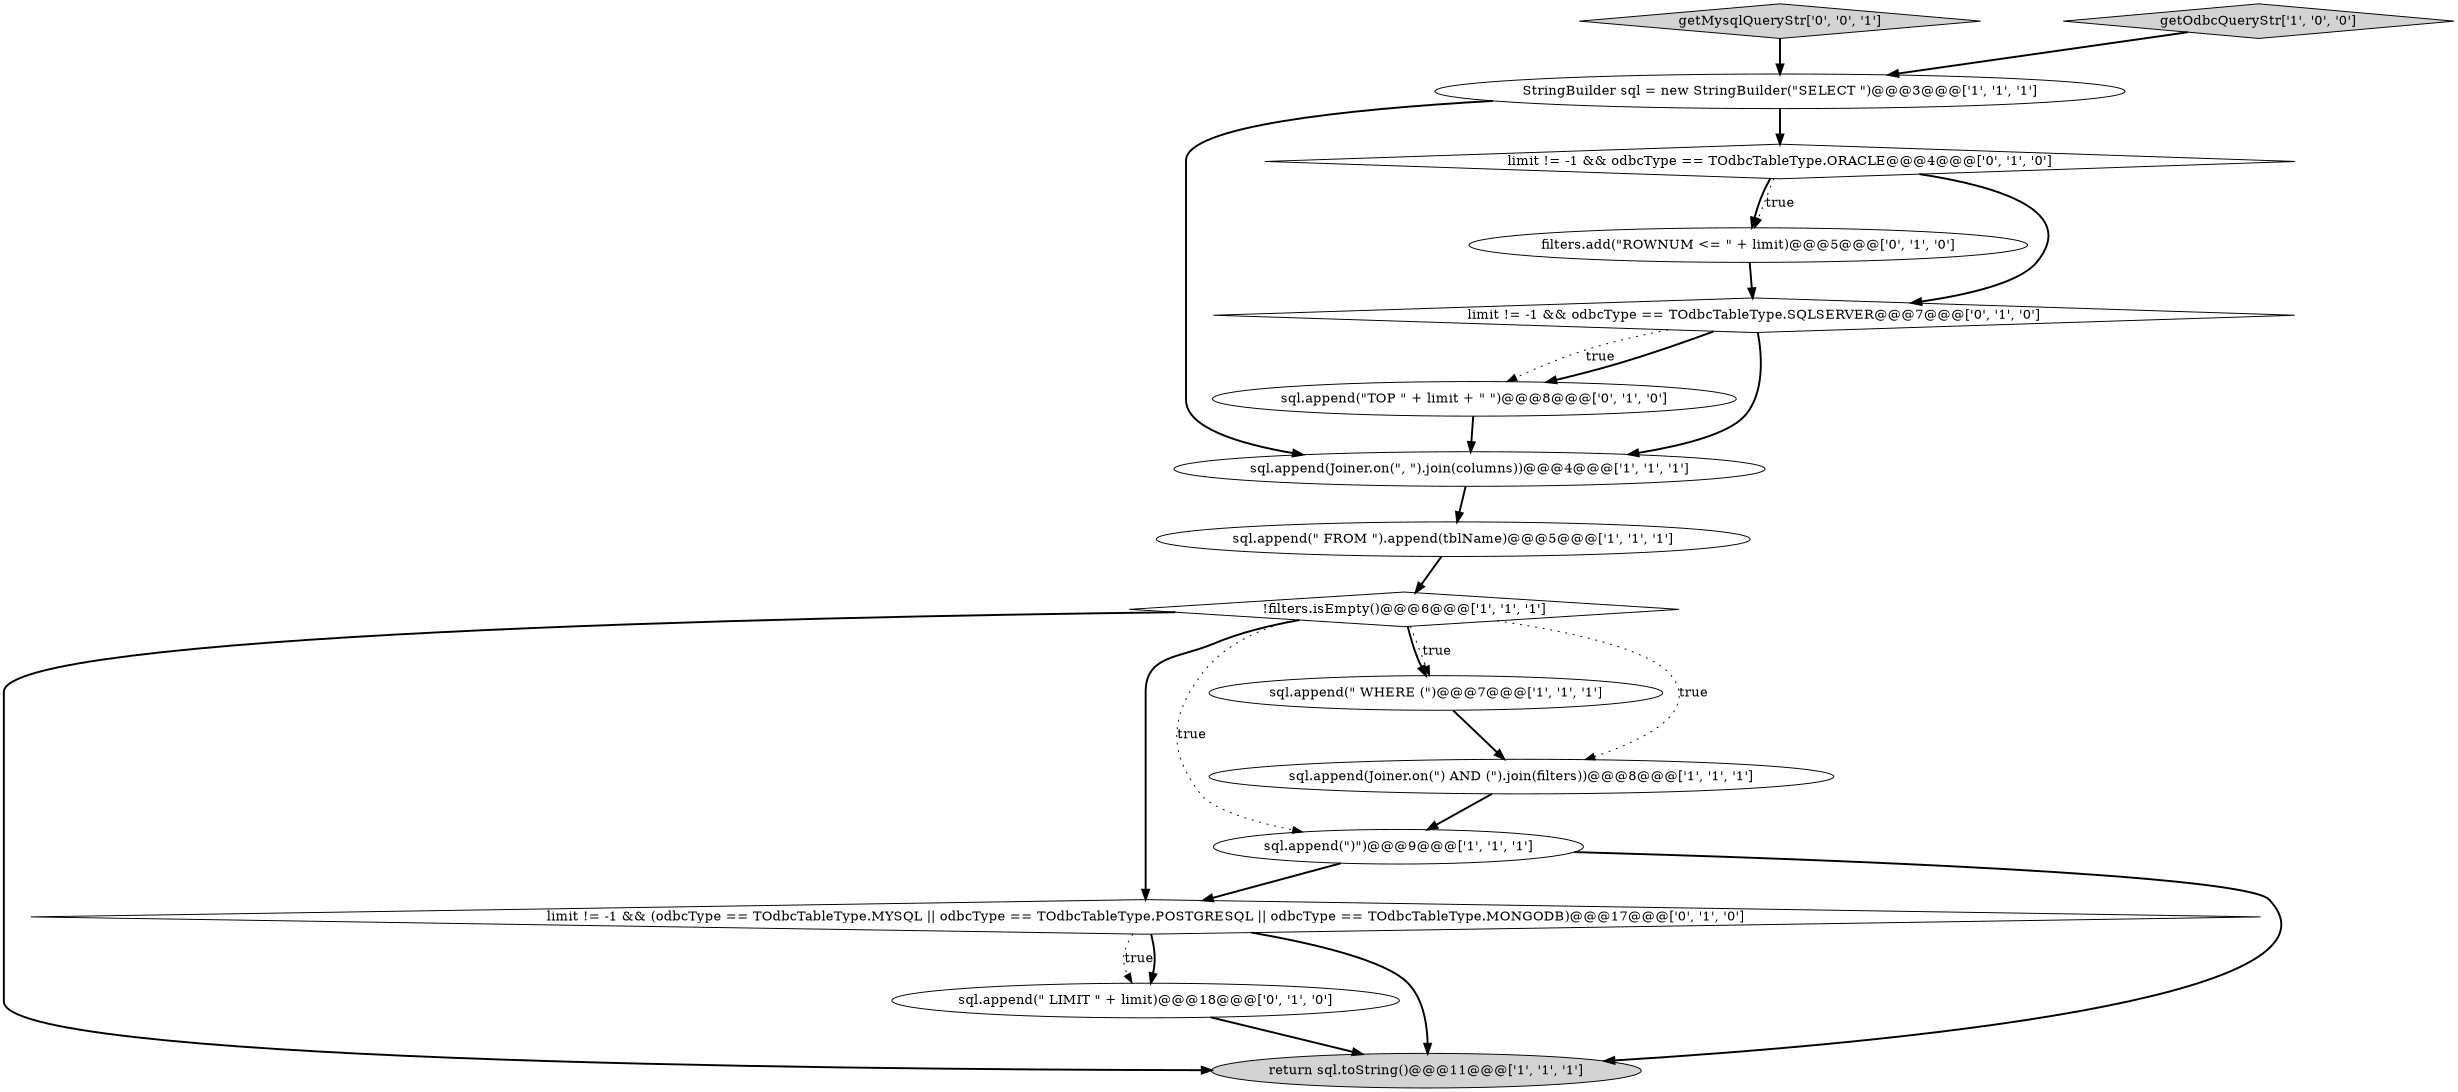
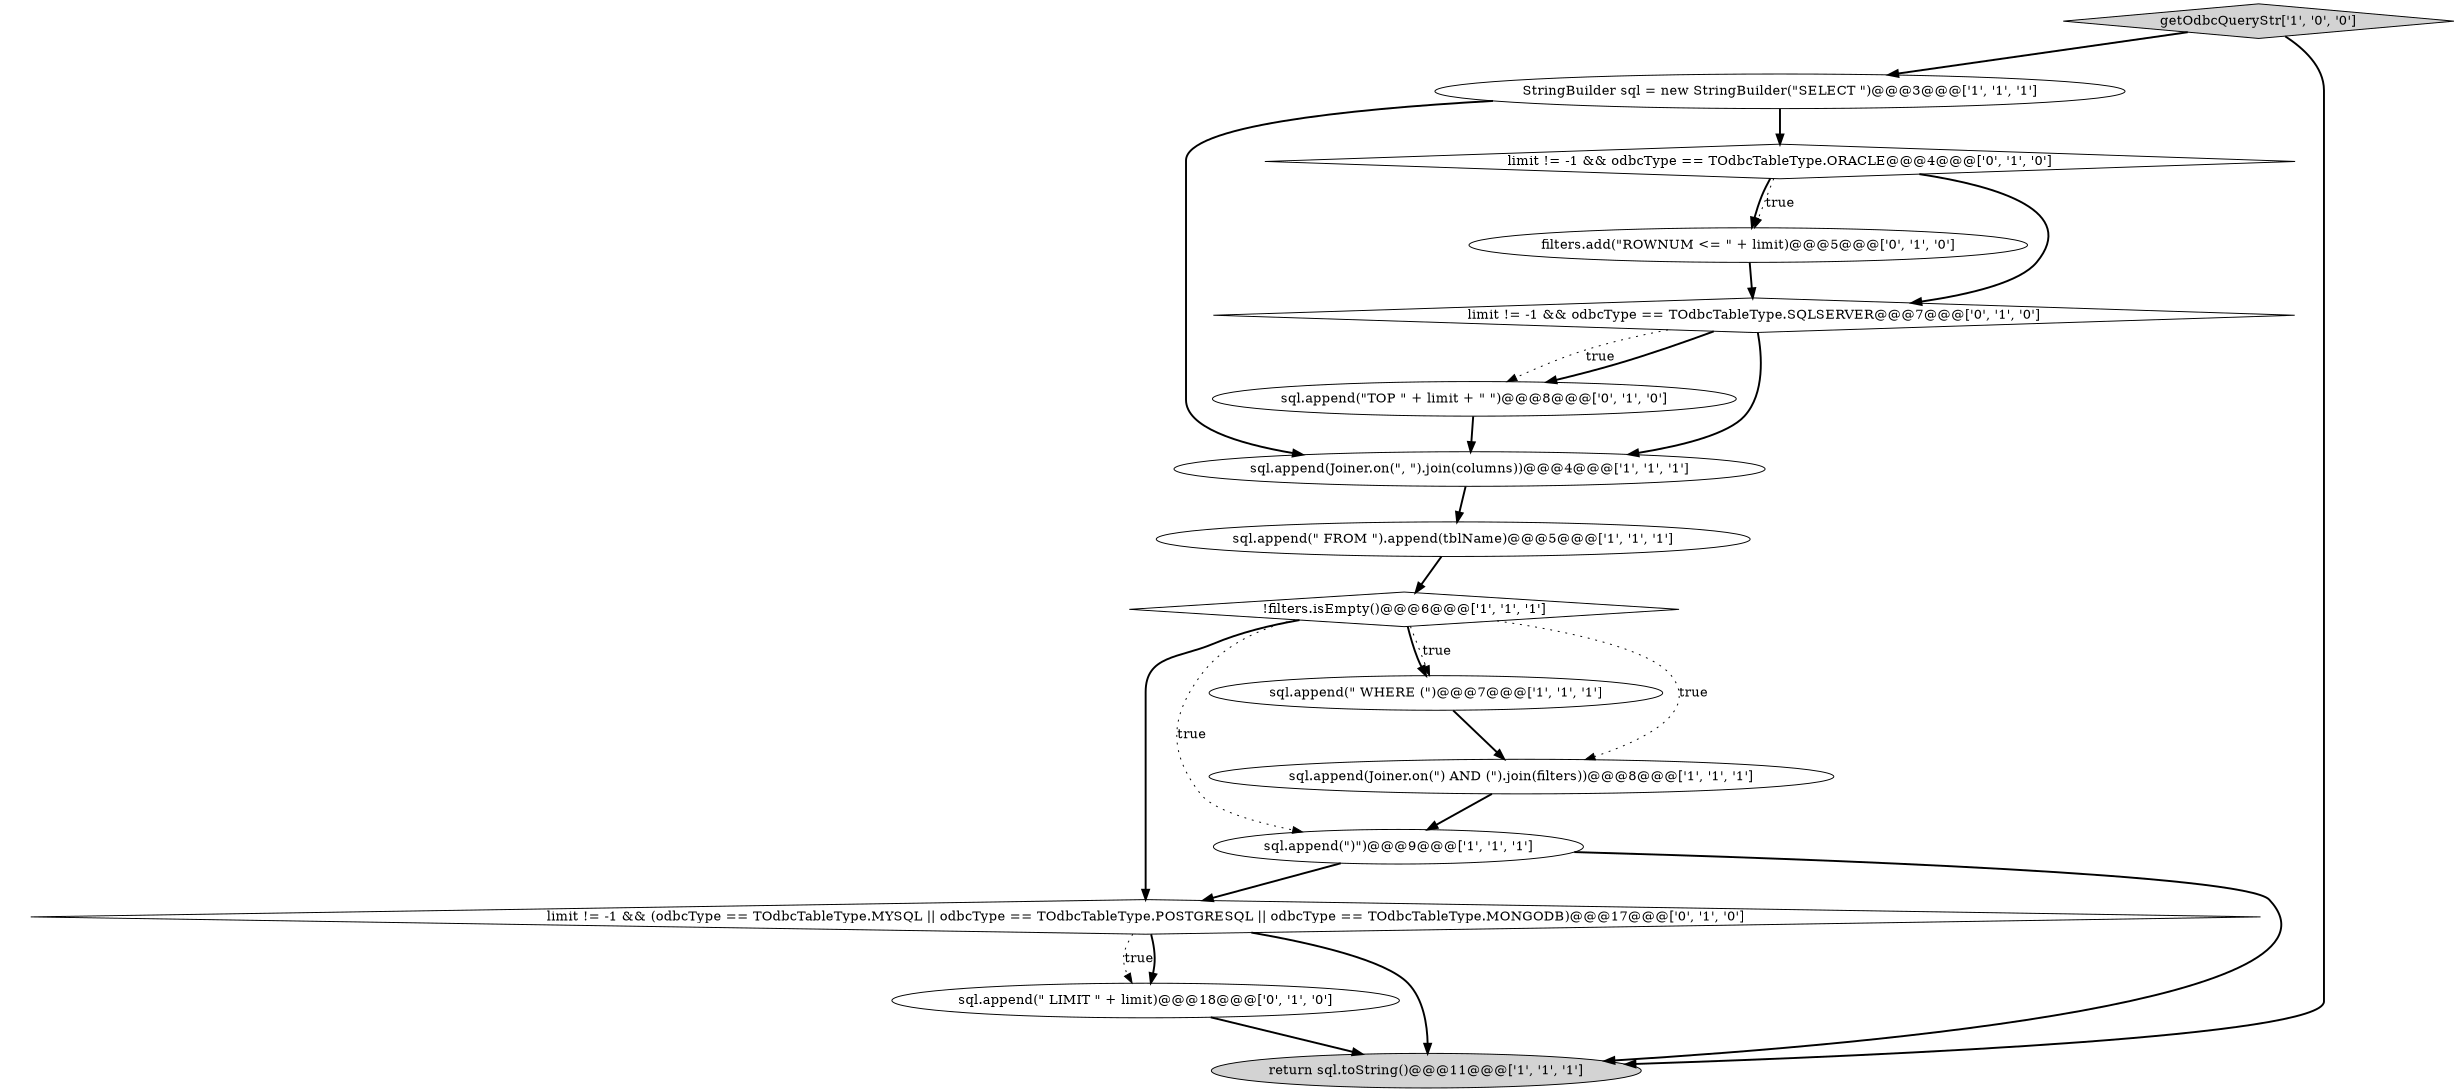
node "getMysqlQueryStr['0', '0', '1']": removed
edge "!filters.isEmpty()@@@6@@@['1', '1', '1']" -> "return sql.toString()@@@11@@@['1', '1', '1']": now "getOdbcQueryStr['1', '0', '0']" -> "return sql.toString()@@@11@@@['1', '1', '1']"
